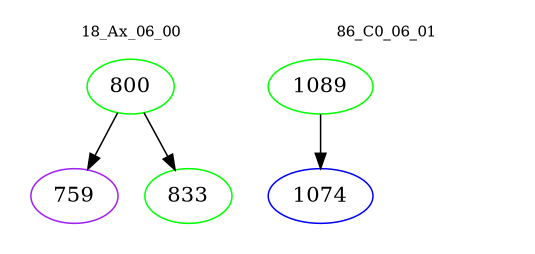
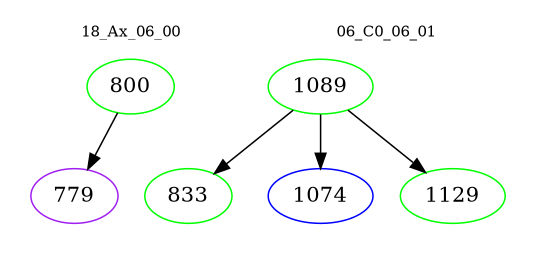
cluster "86_C0_06_01": label "86_C0_06_01" -> "06_C0_06_01"
edge "800" -> "833": now "1089" -> "833"
node "759": label "759" -> "779"
node "1129": added
